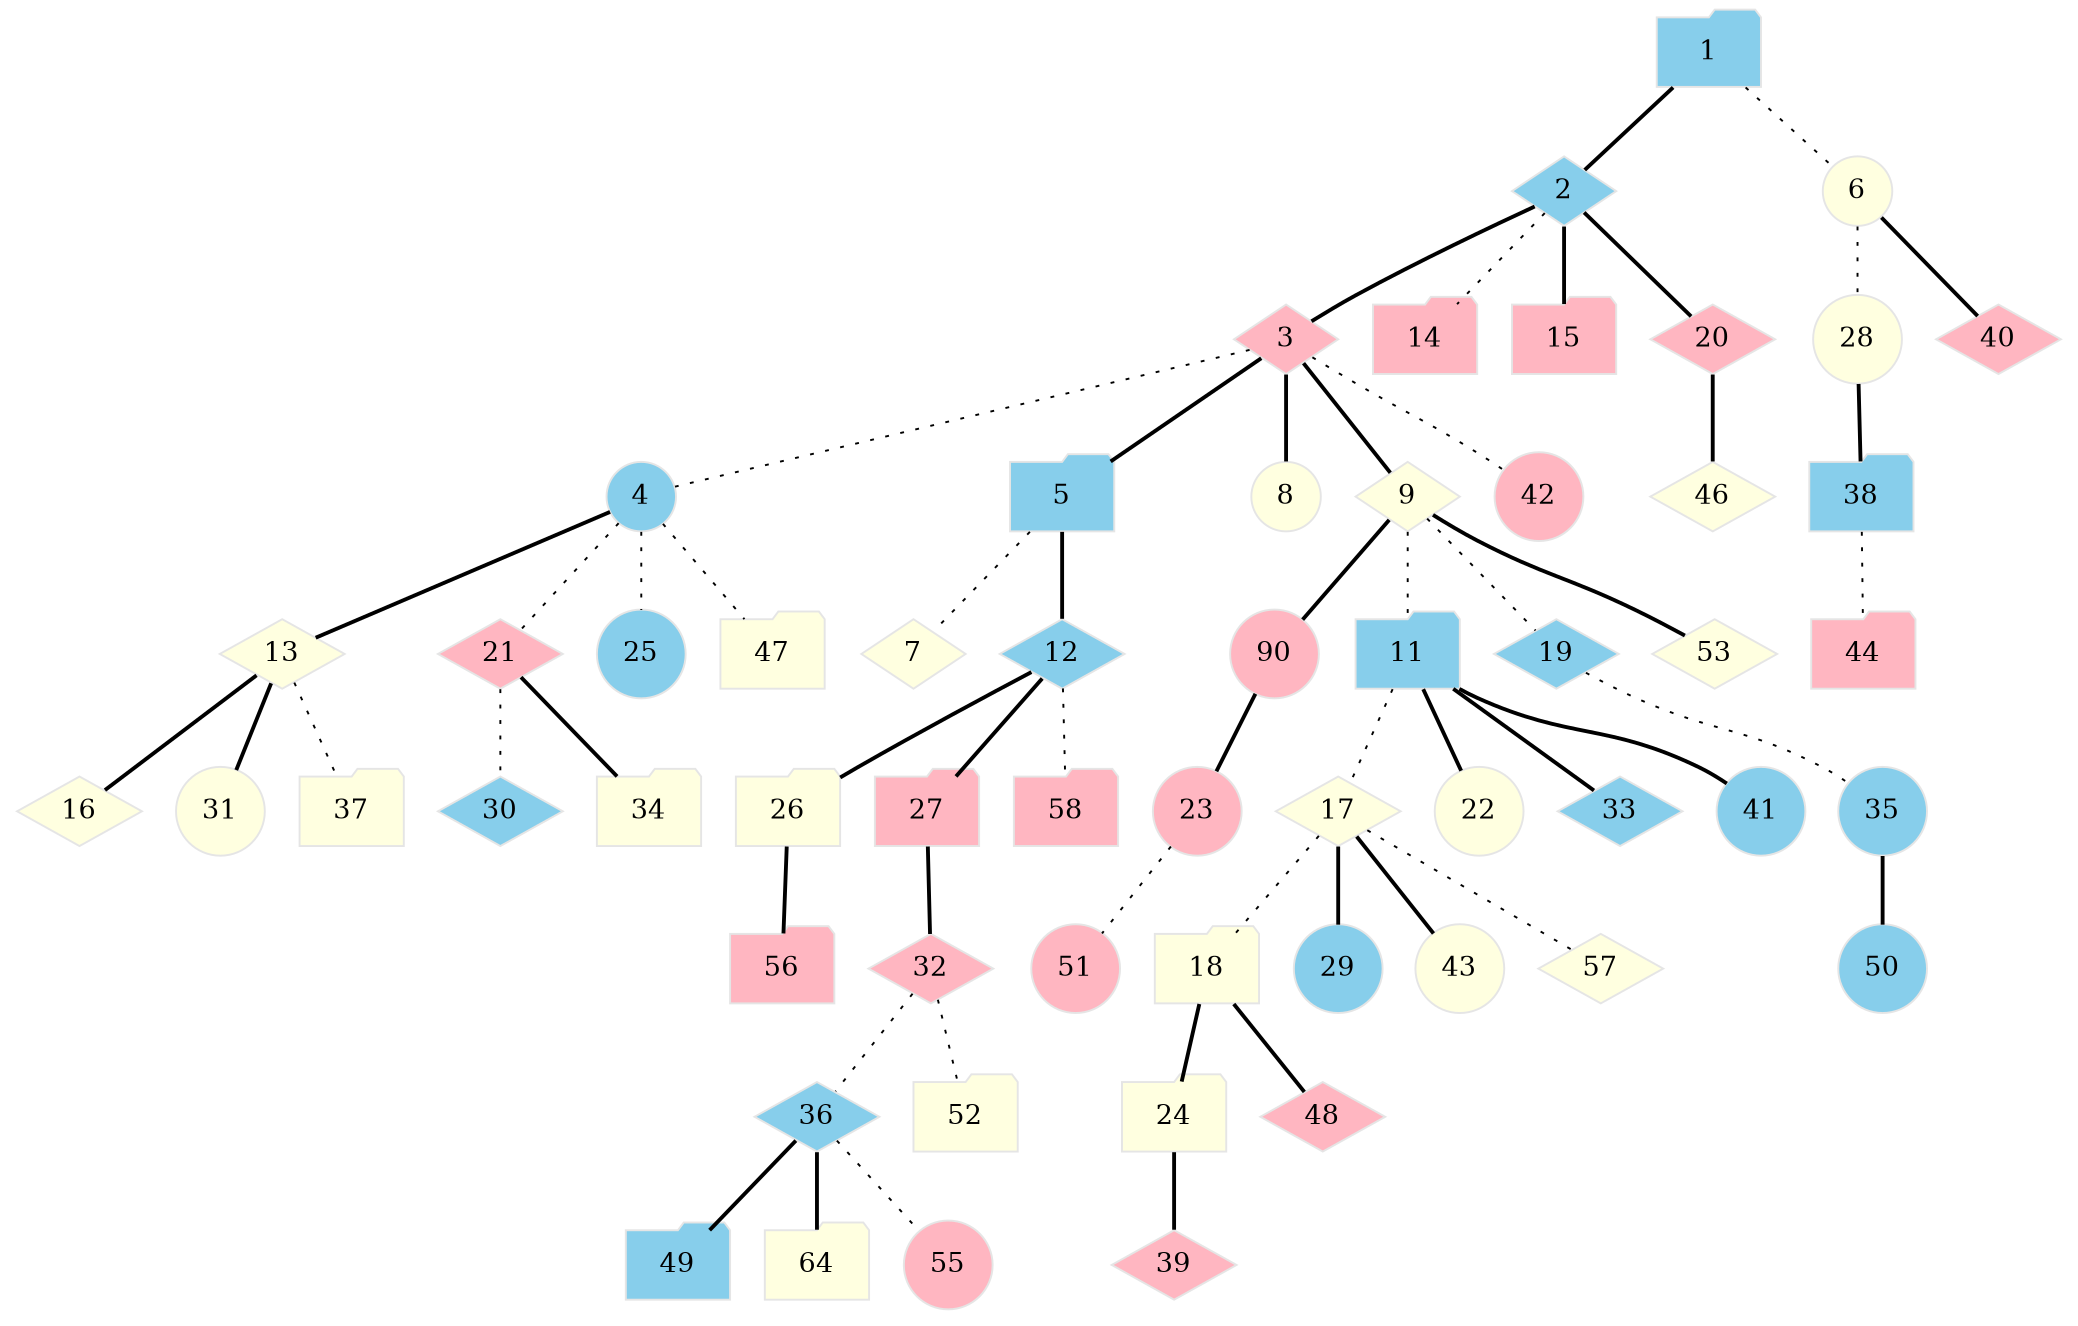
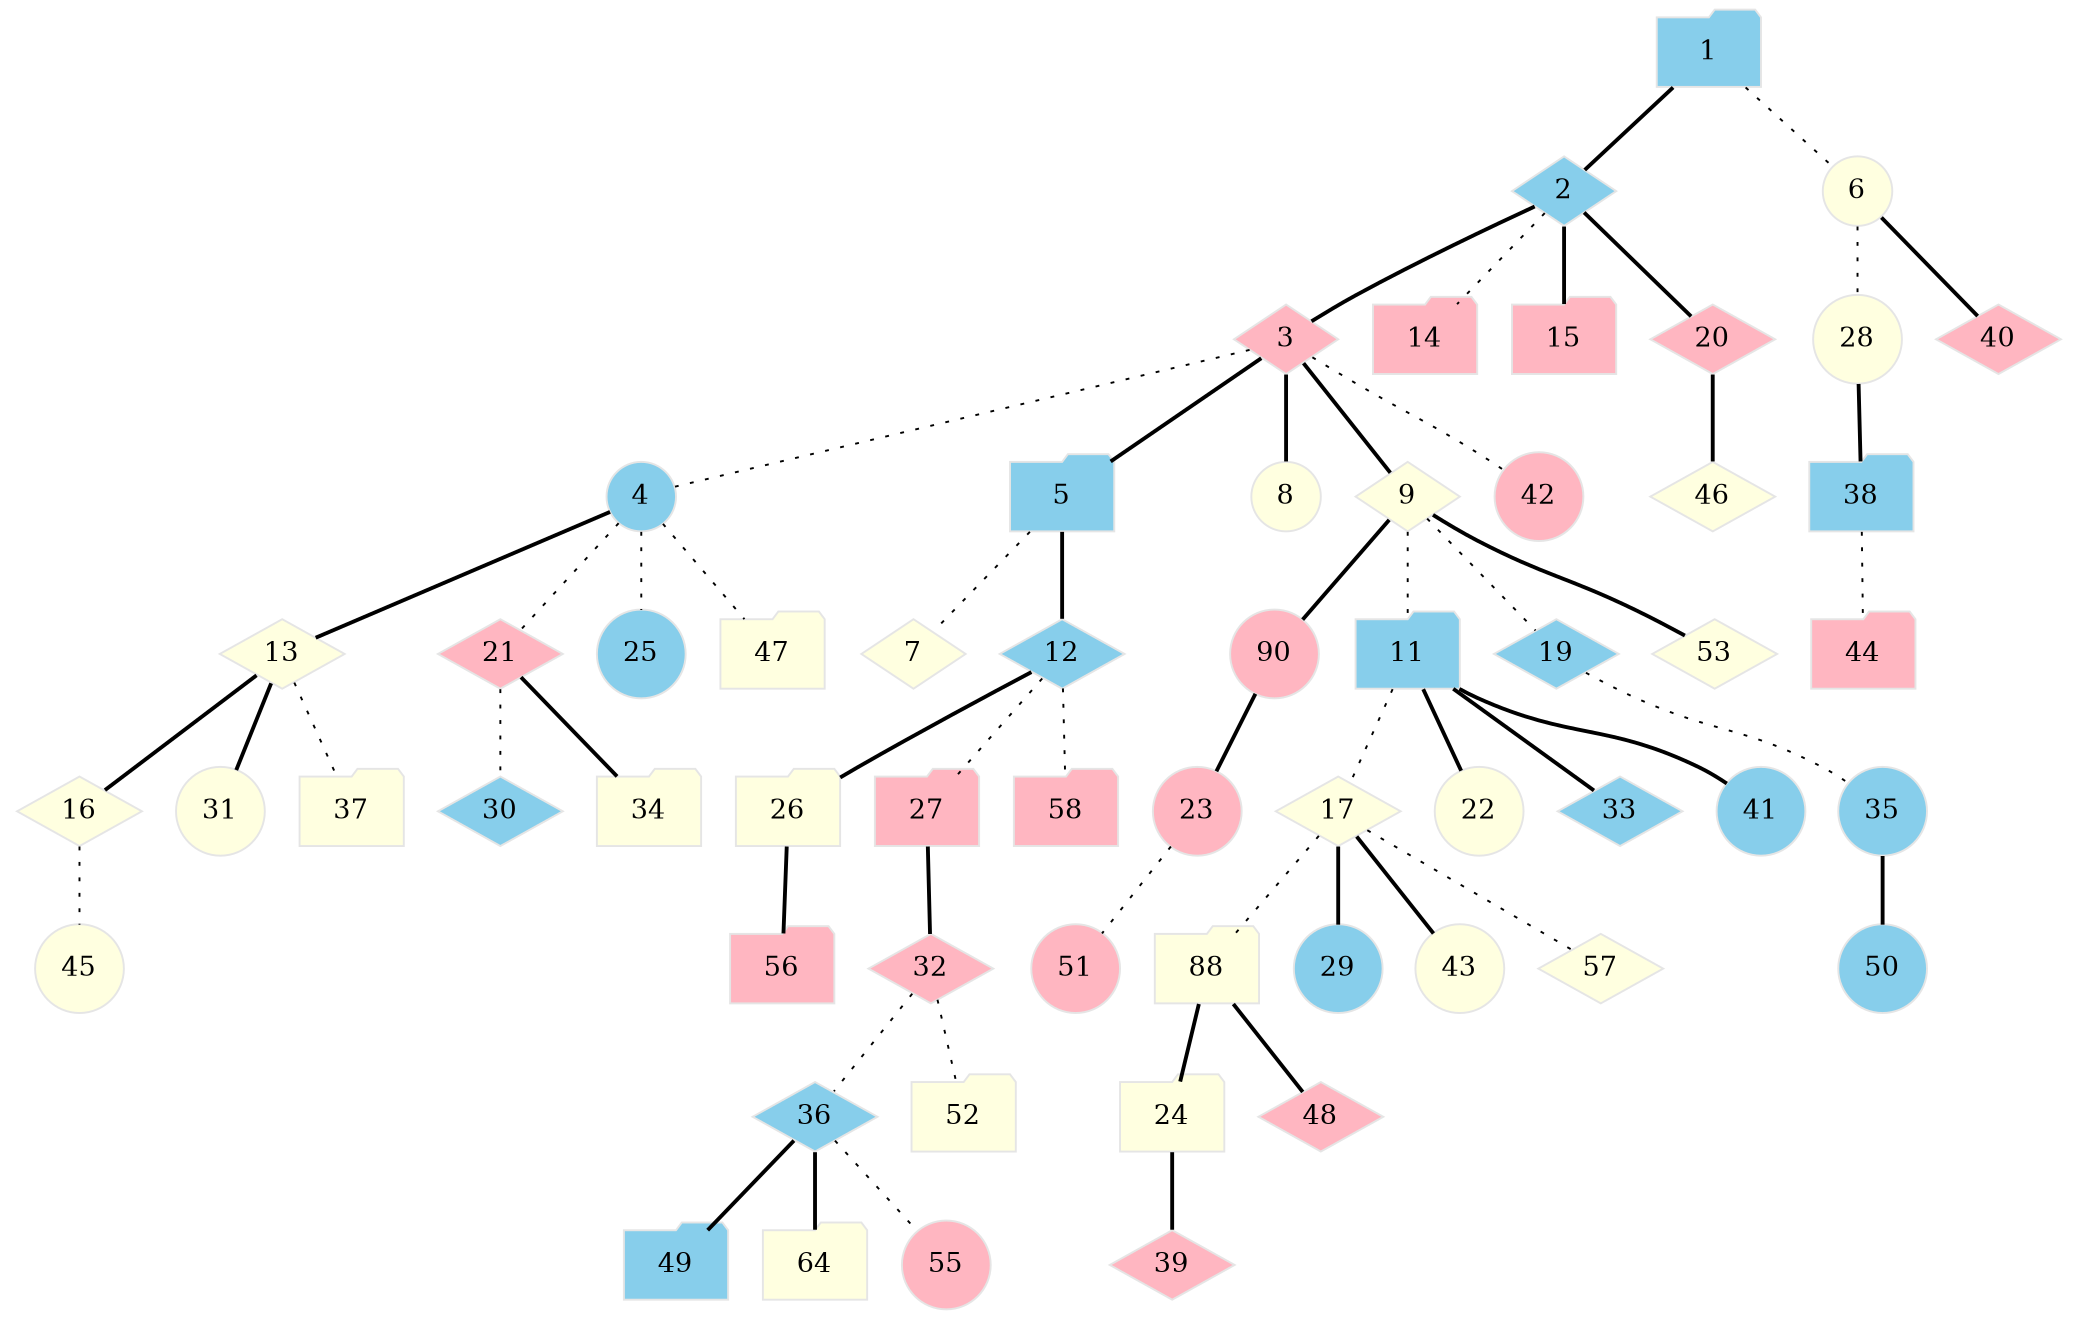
edge "12" -- "27": style bold -> dotted
node "45": added
node "18": label "18" -> "88"
